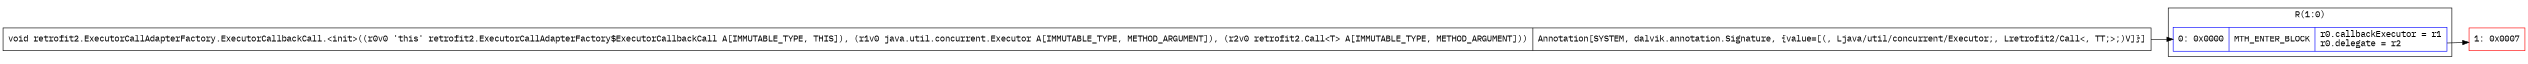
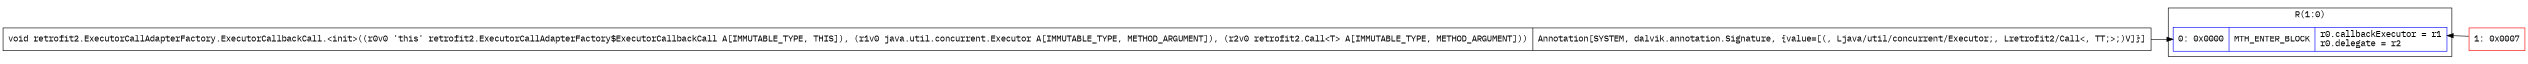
edge "0: 0x0000" -> "1: 0x0007": reversed
